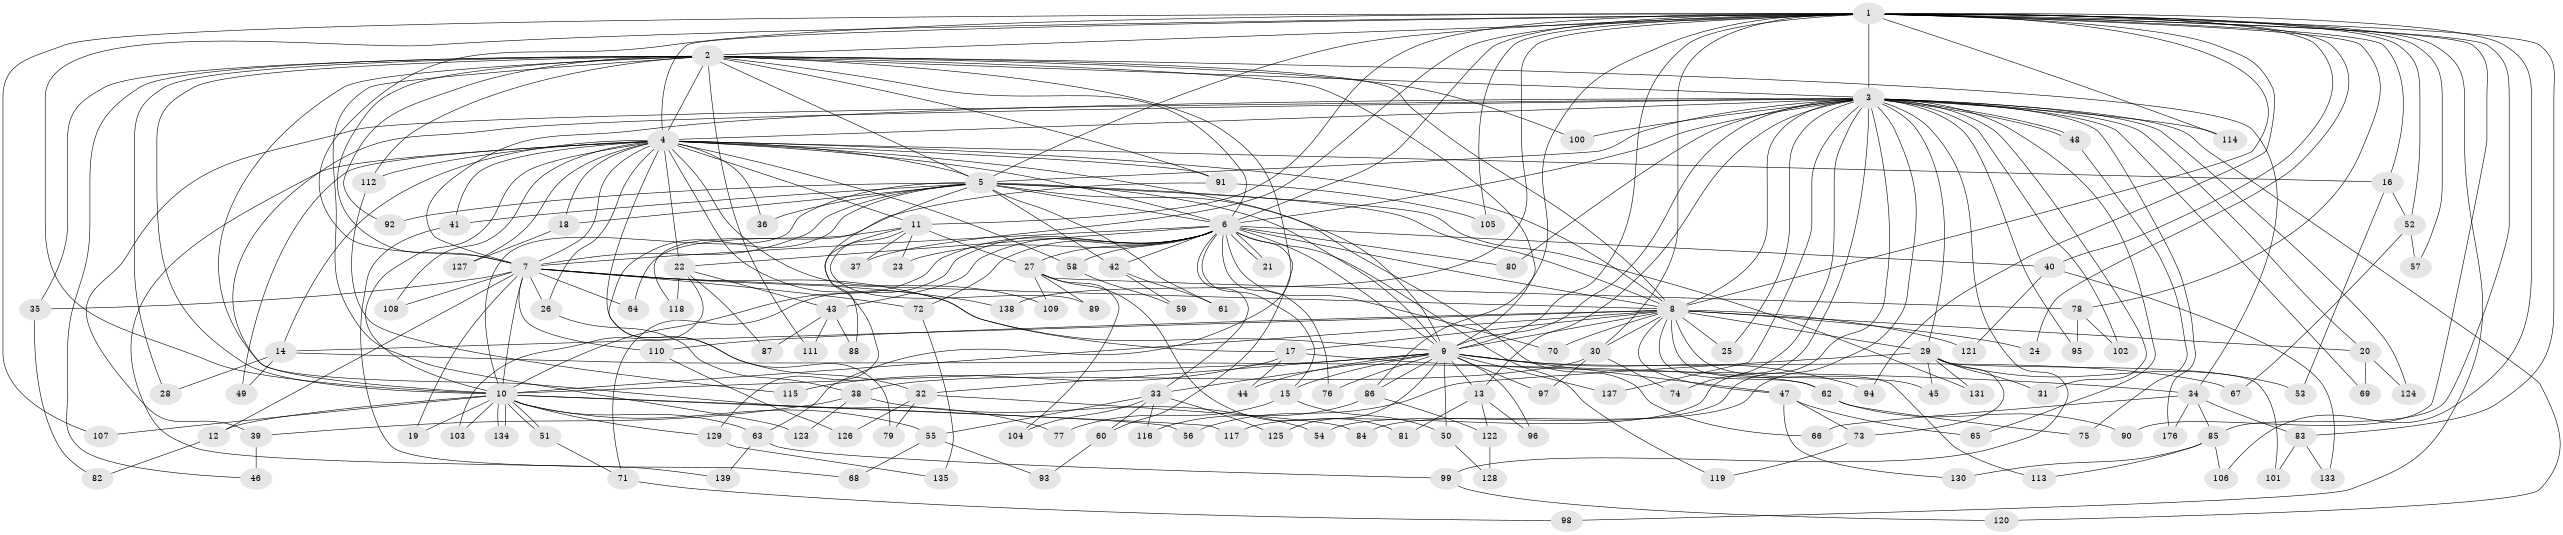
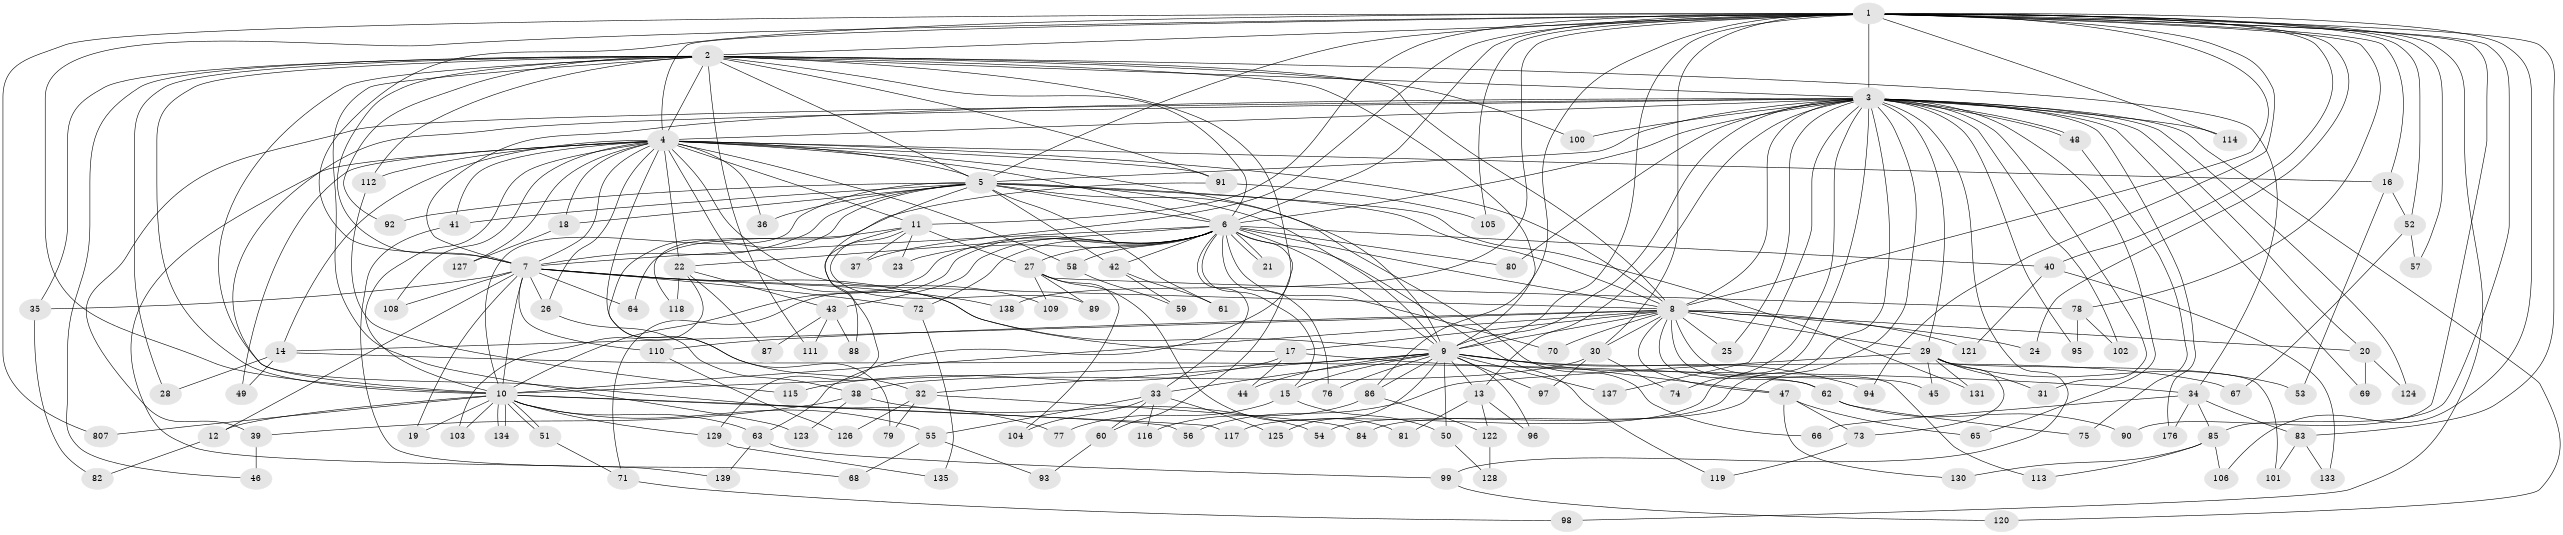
node "107": label "107" -> "807"
